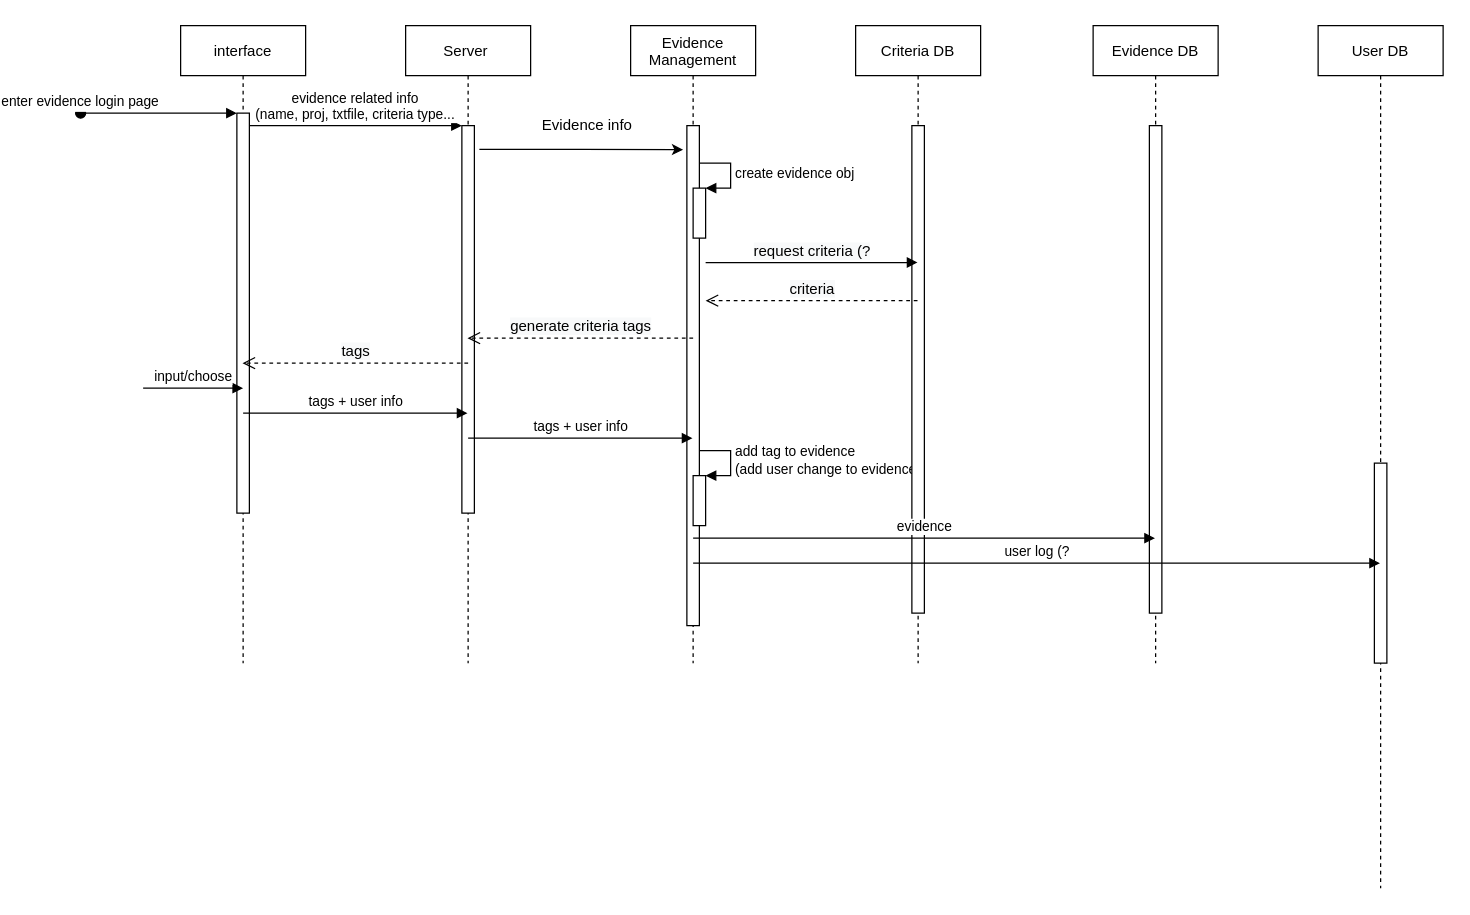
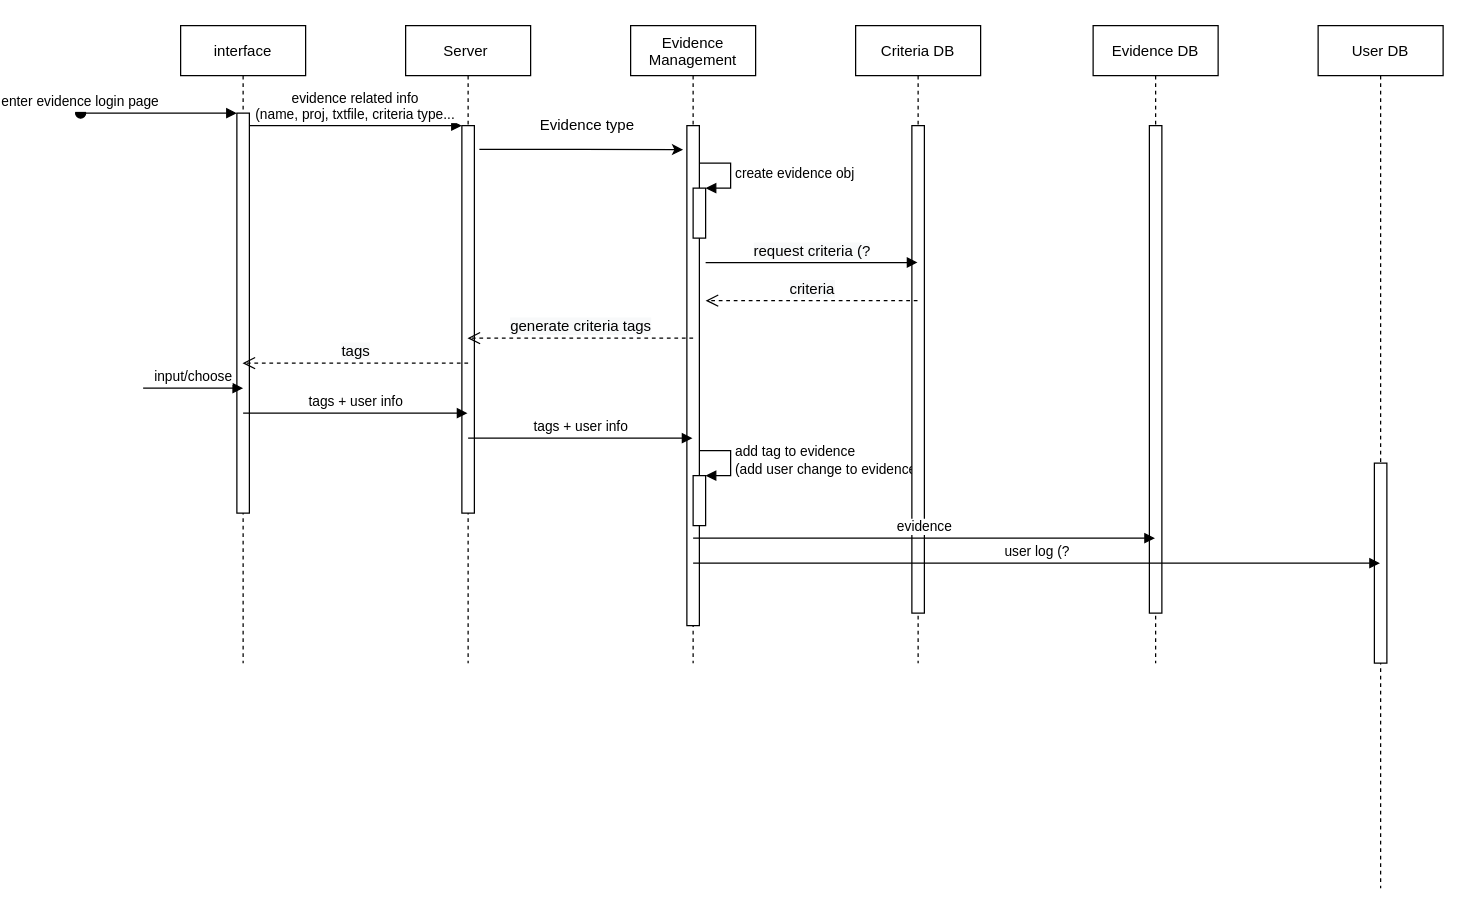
node "Evidence info": label "Evidence info" -> "Evidence type"
